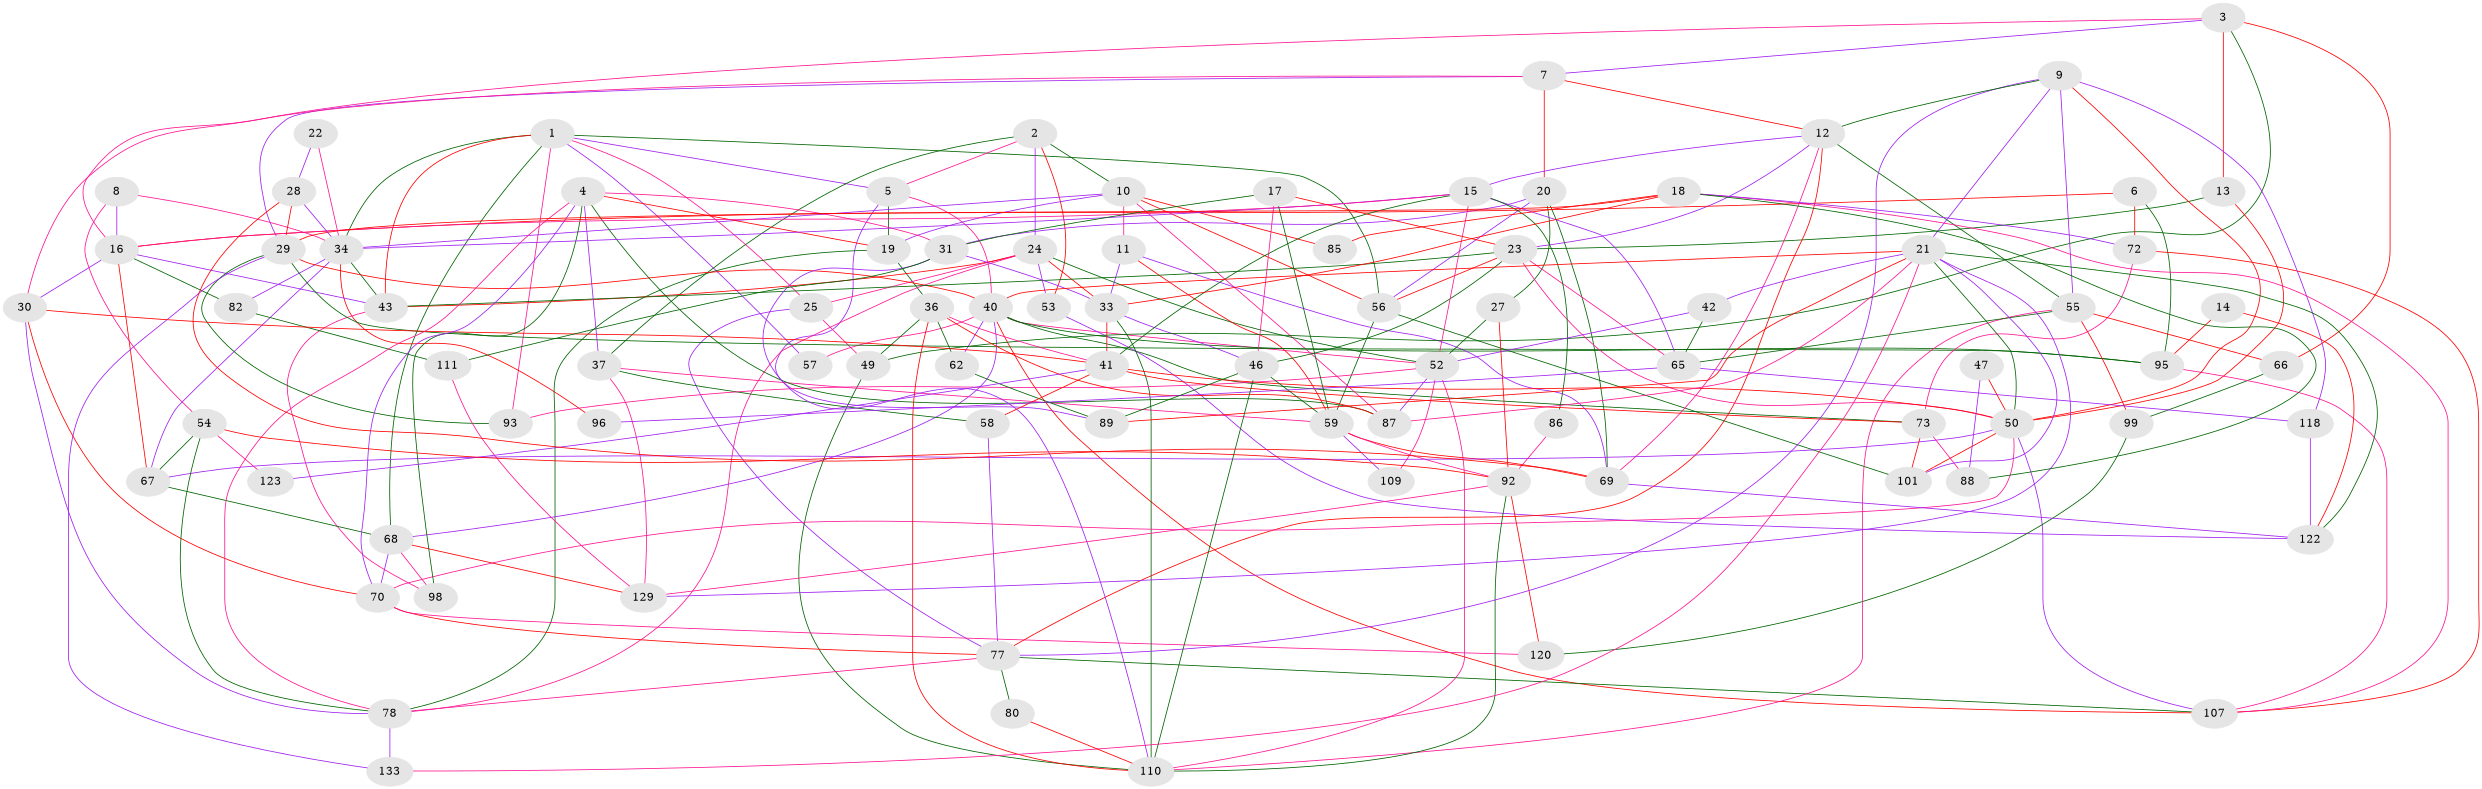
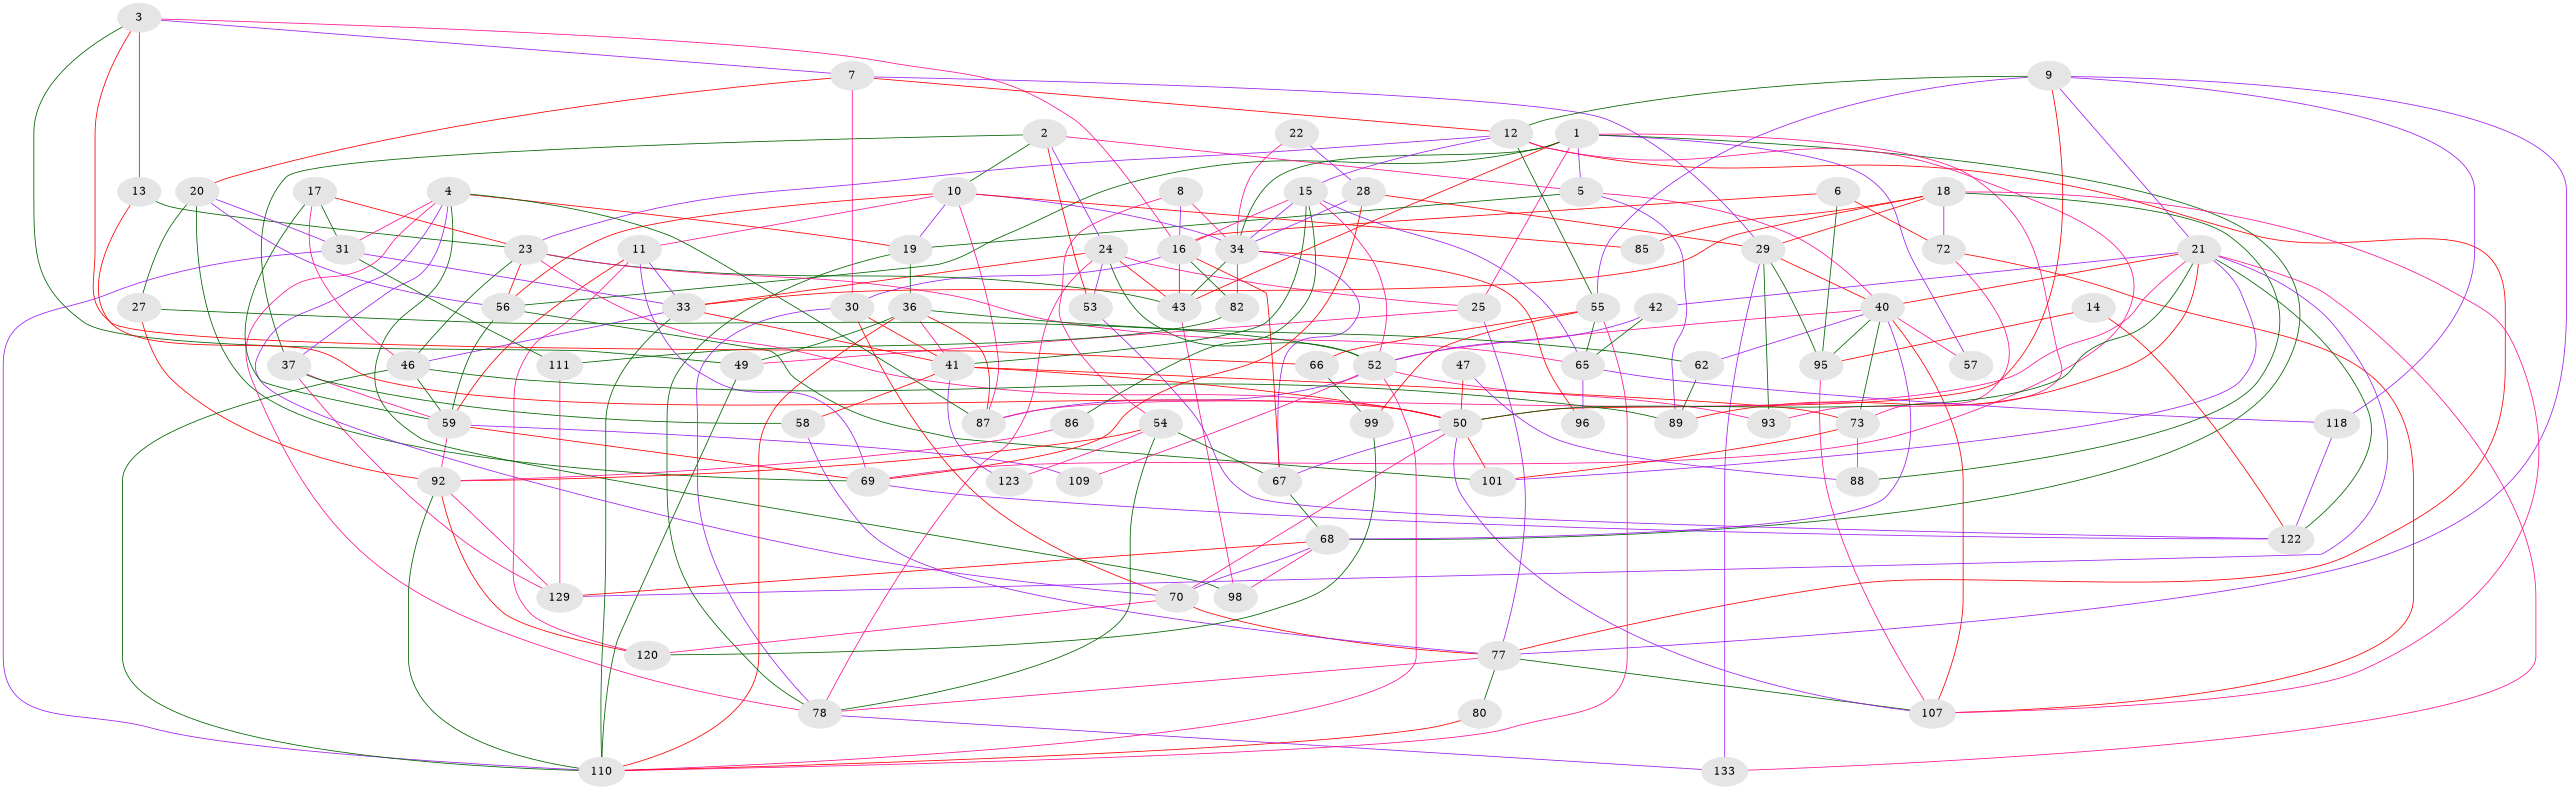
edge "16" -- "43": color purple -> red
edge "11" -- "120": added
